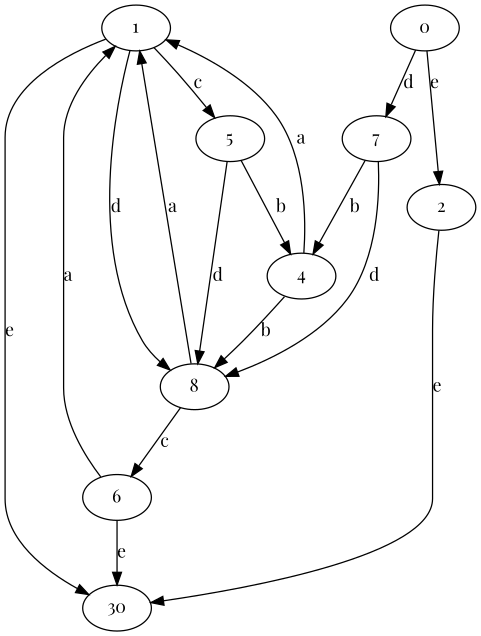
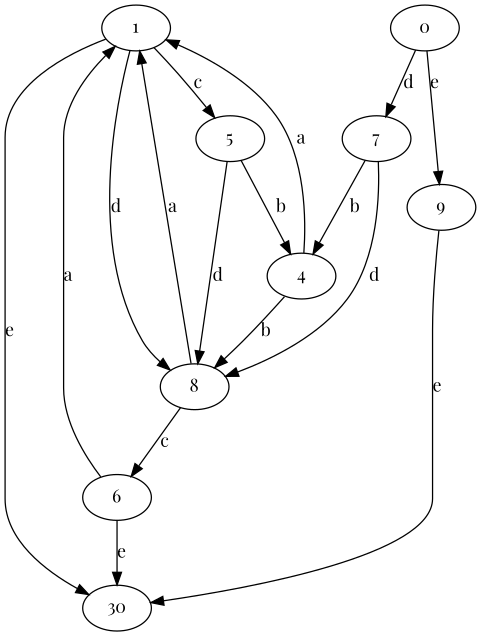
node "2": label "2" -> "9"
